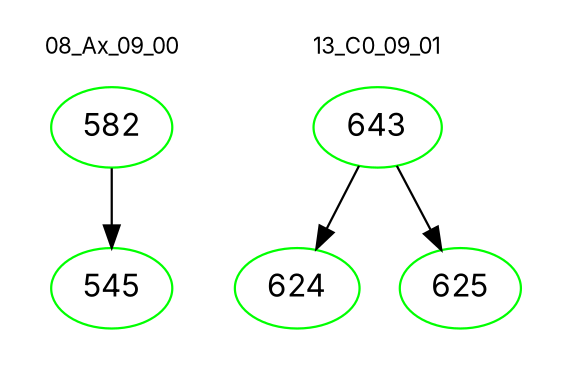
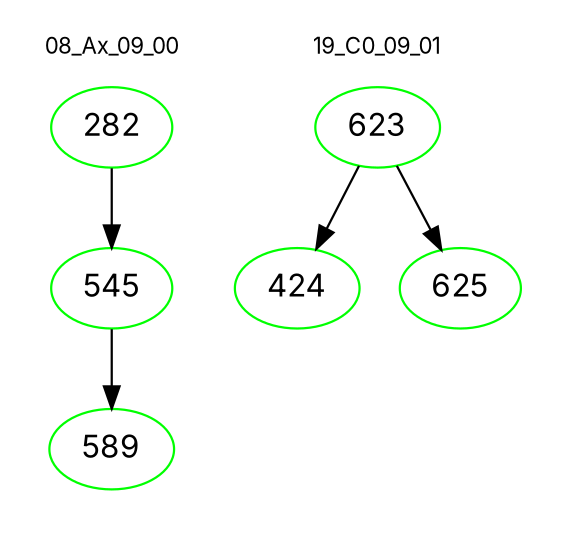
cluster "13_C0_09_01": label "13_C0_09_01" -> "19_C0_09_01"
node "582": label "582" -> "282"
node "643": label "643" -> "623"
node "624": label "624" -> "424"
node "589": added
